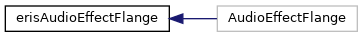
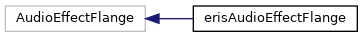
edge "AudioEffectFlange" -> "erisAudioEffectFlange": reversed
